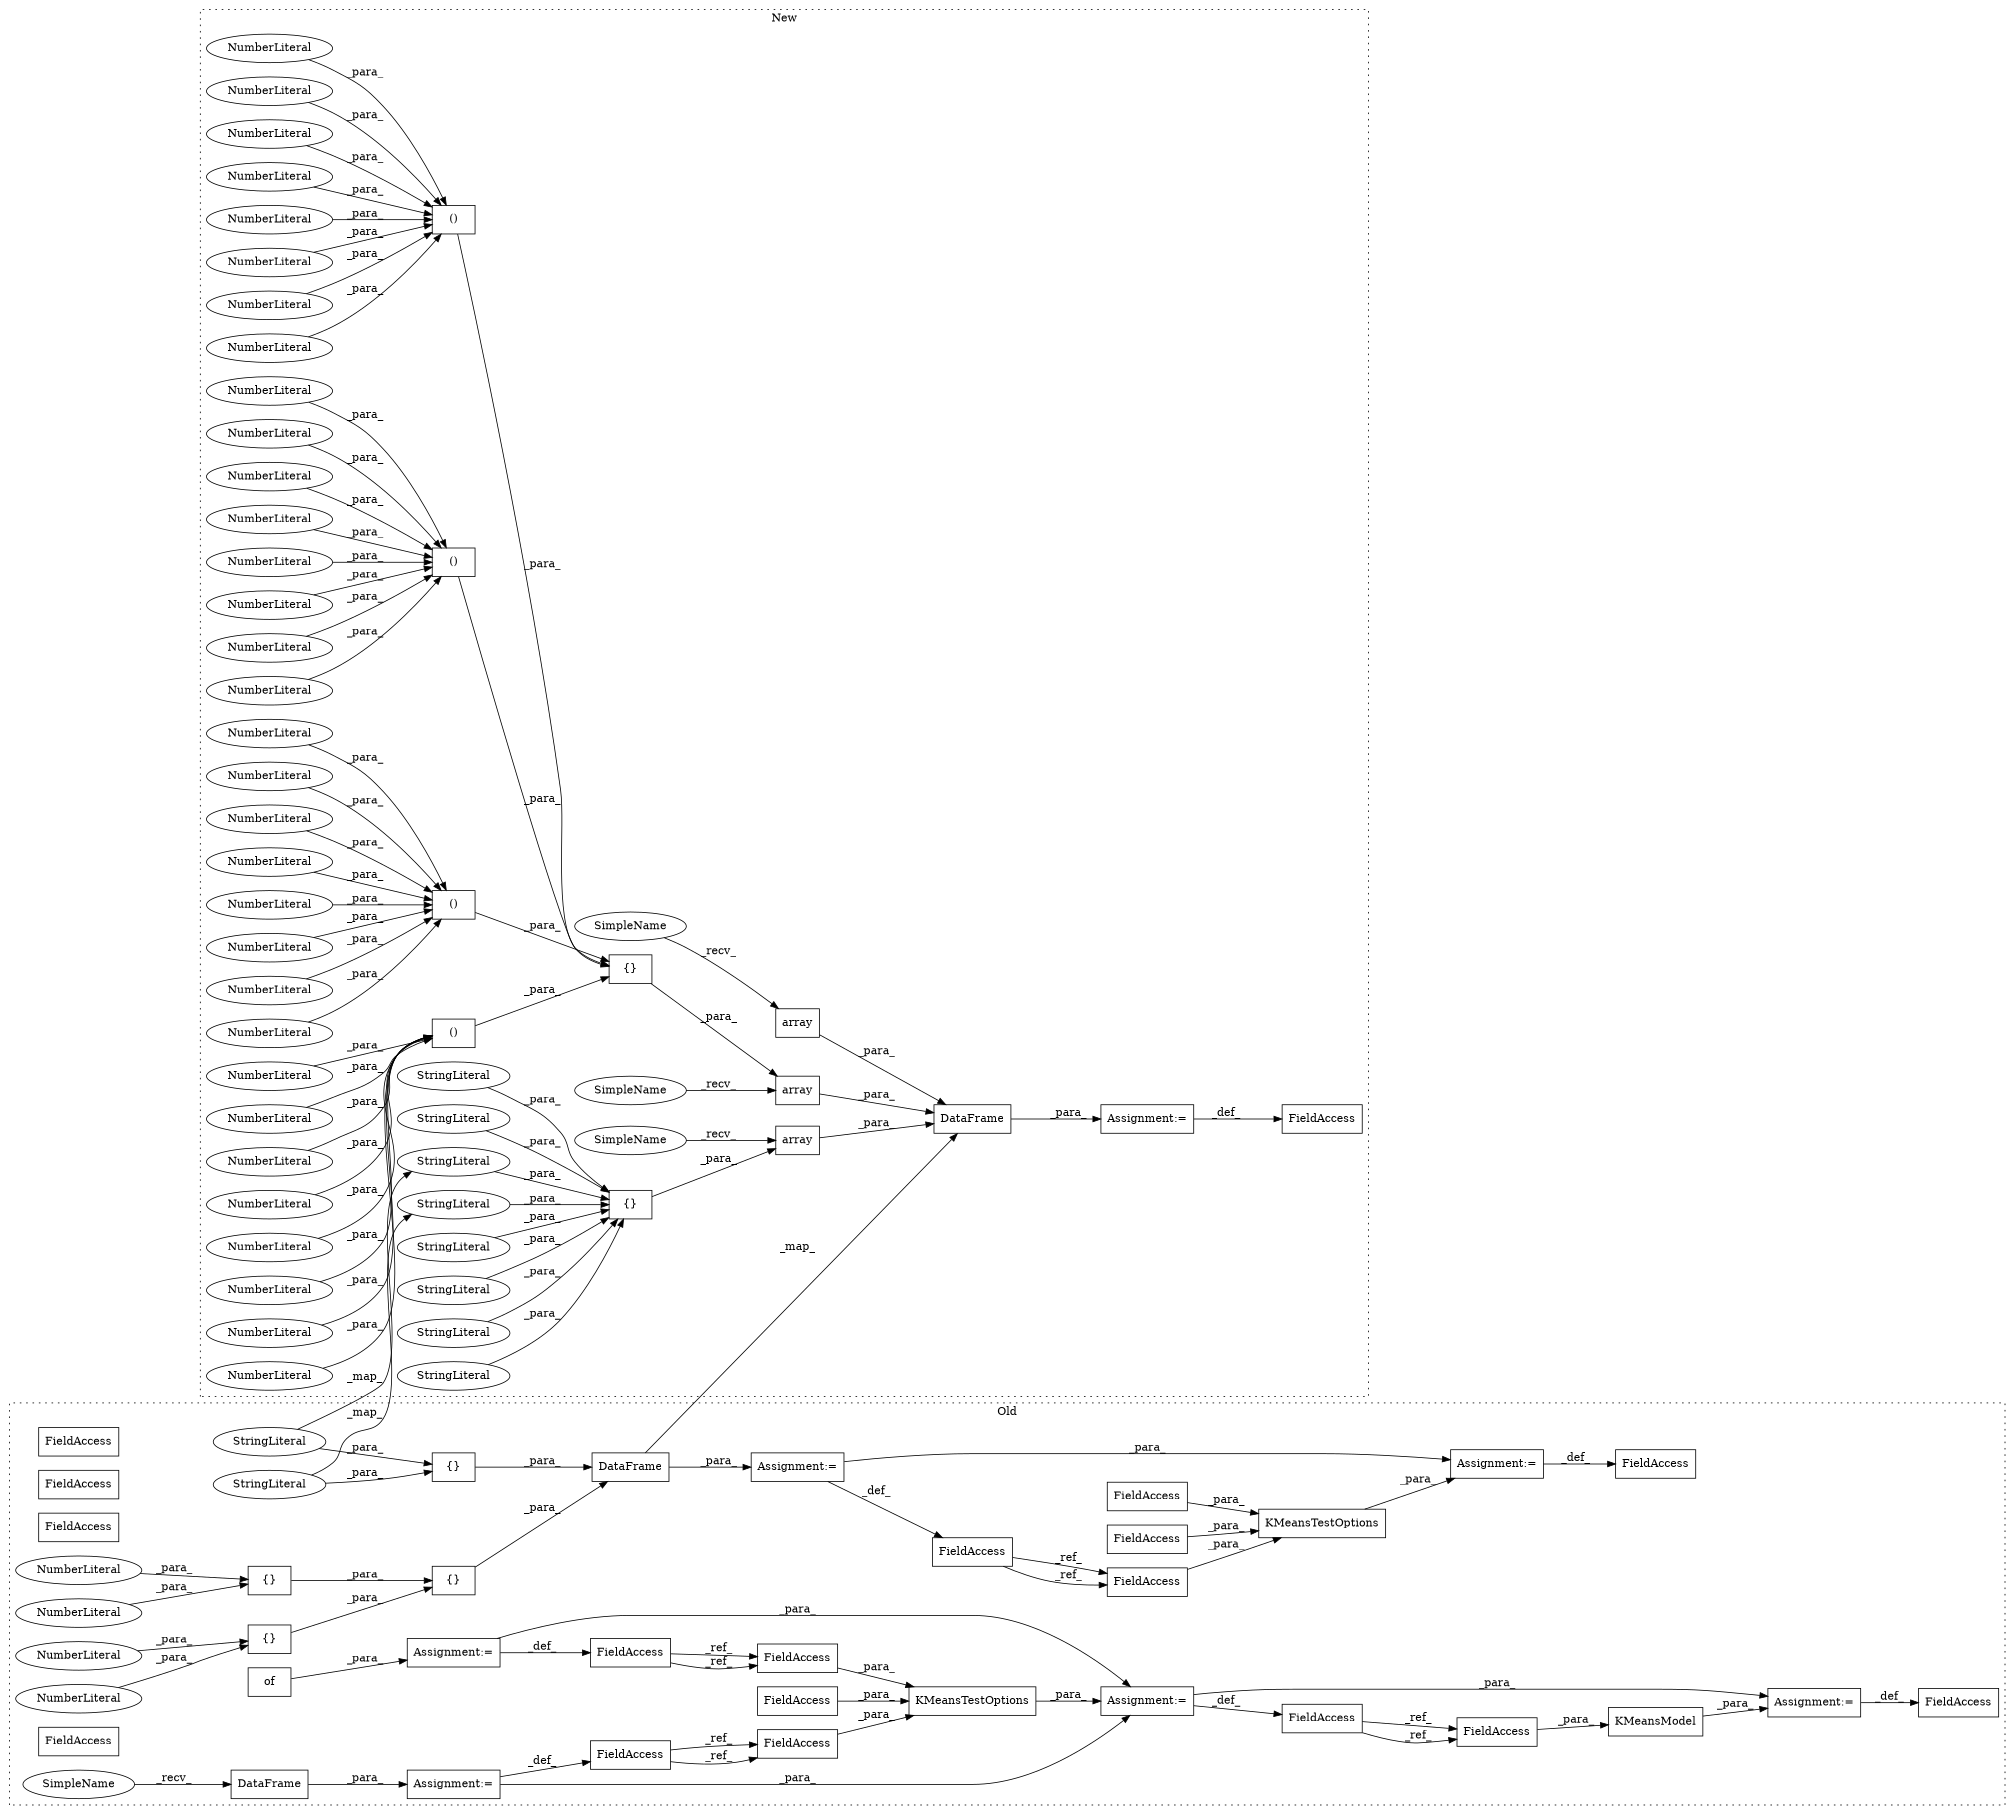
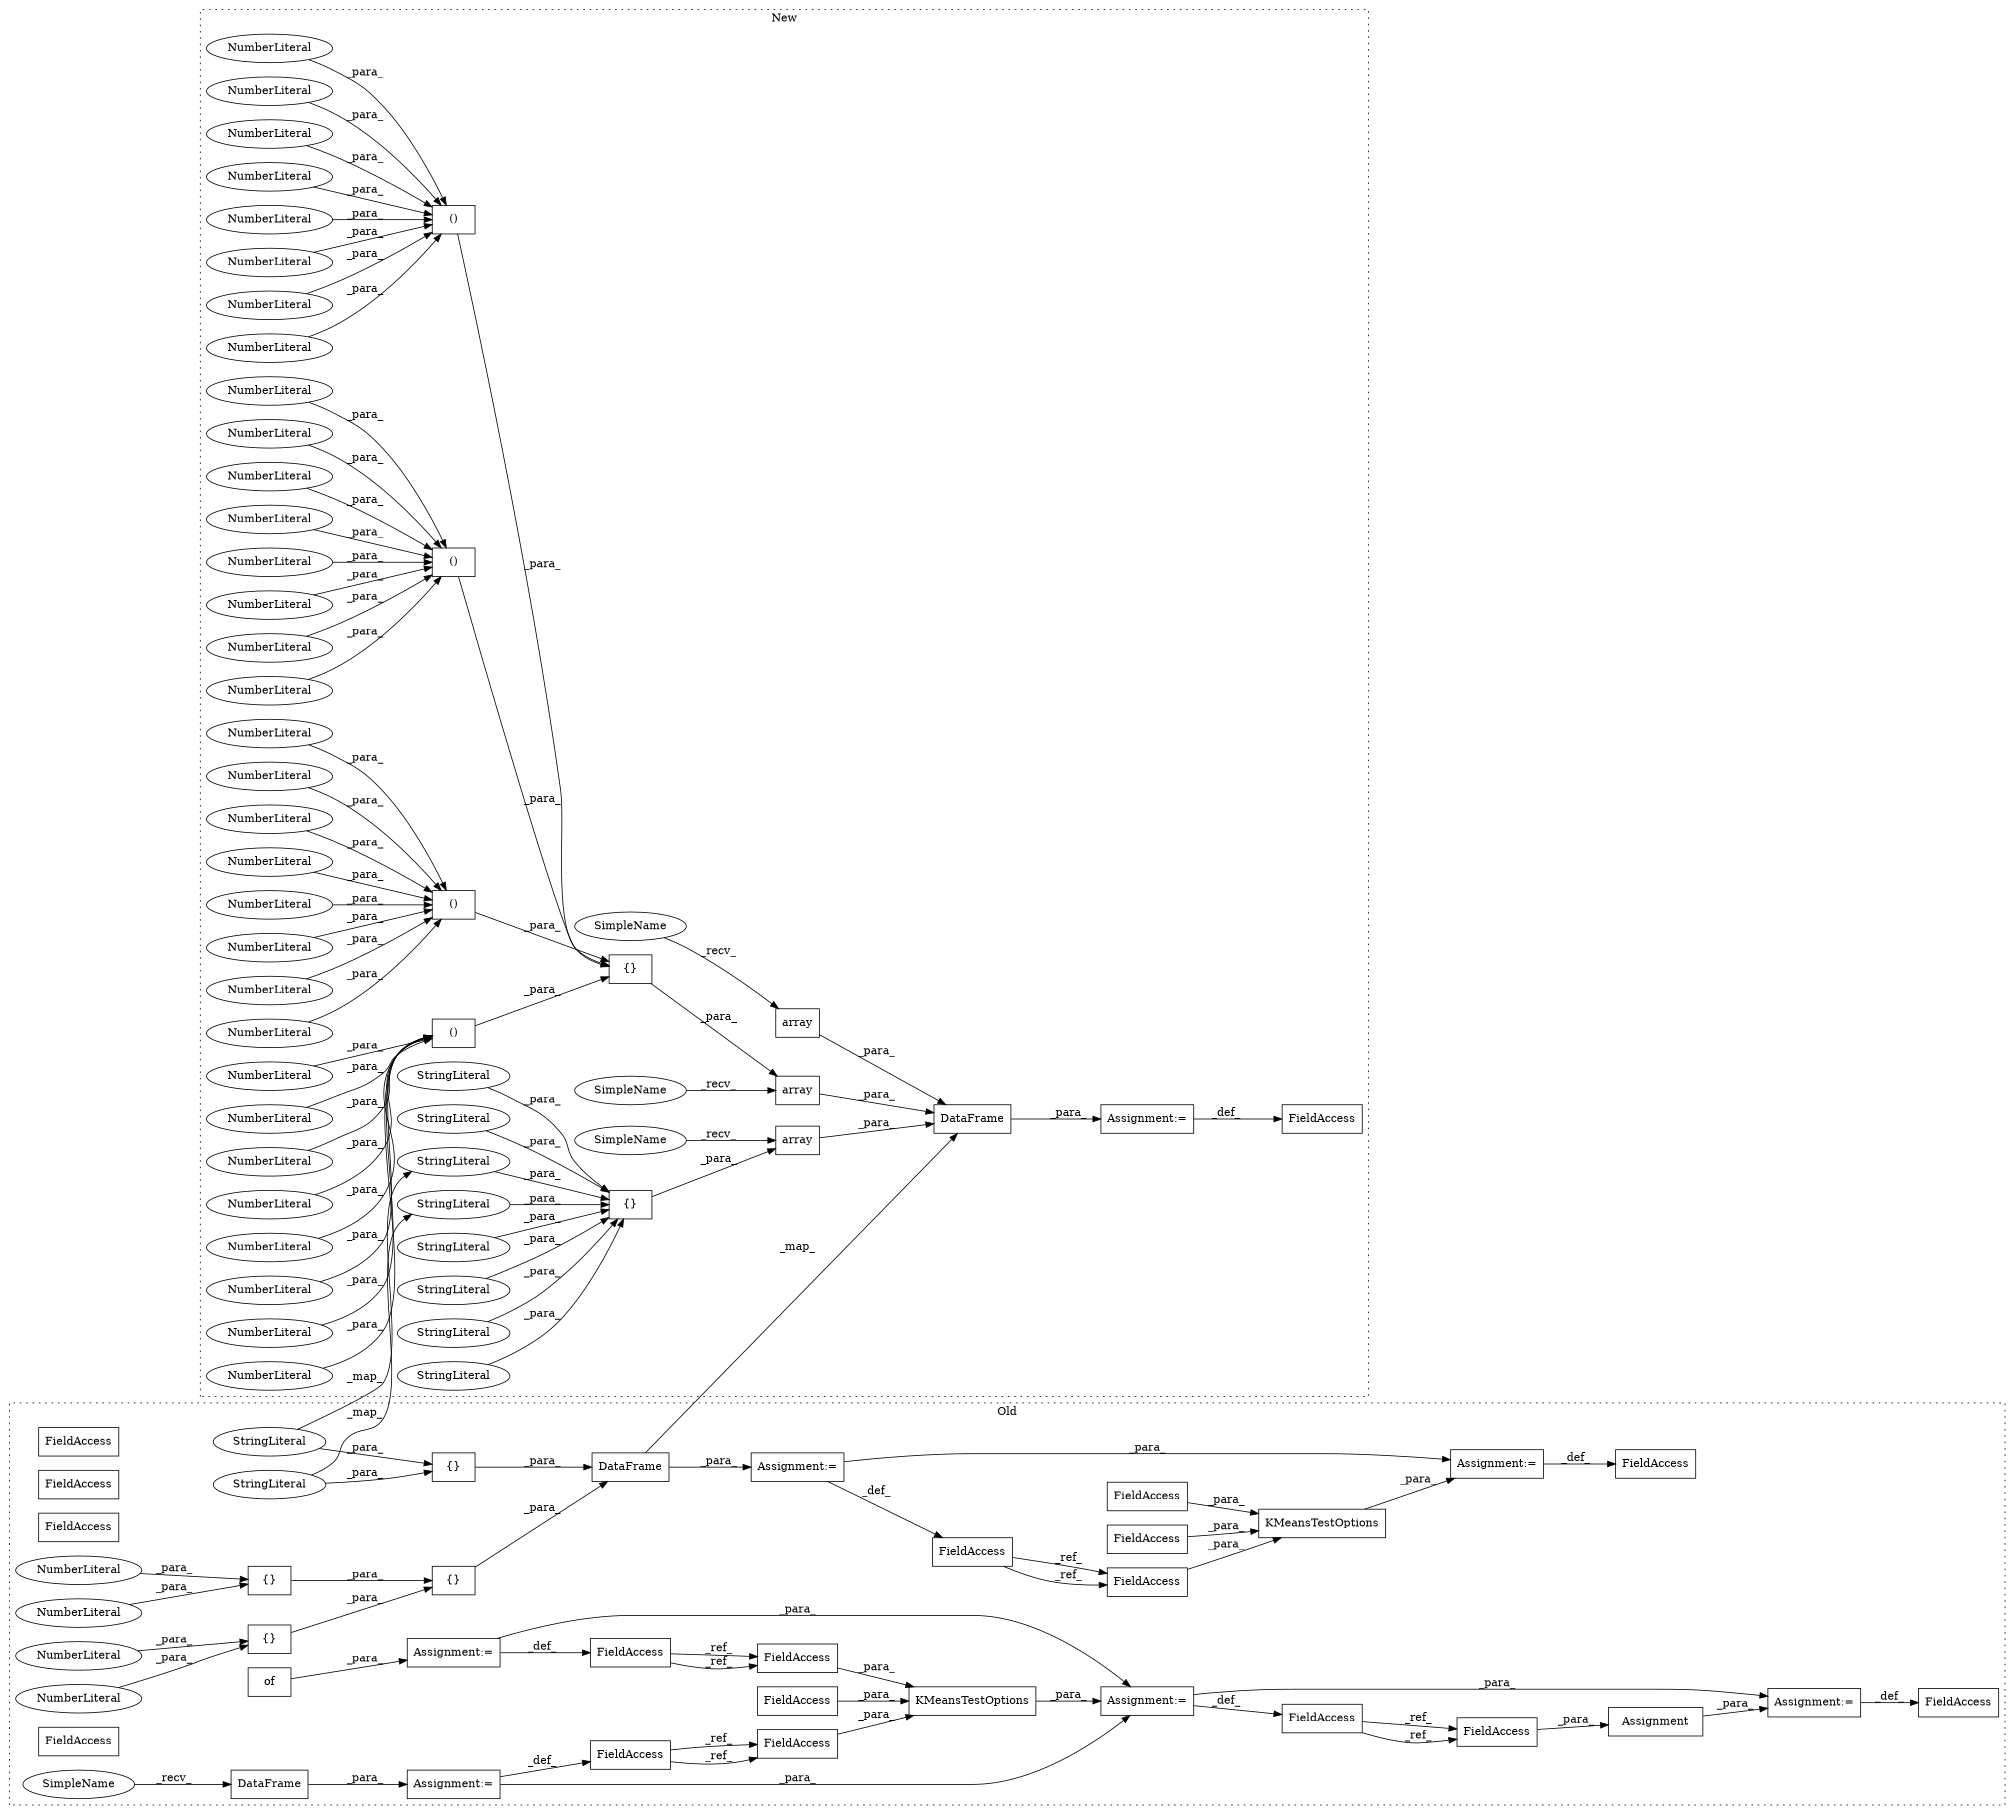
node "KMeansModel": label "KMeansModel" -> "Assignment"
